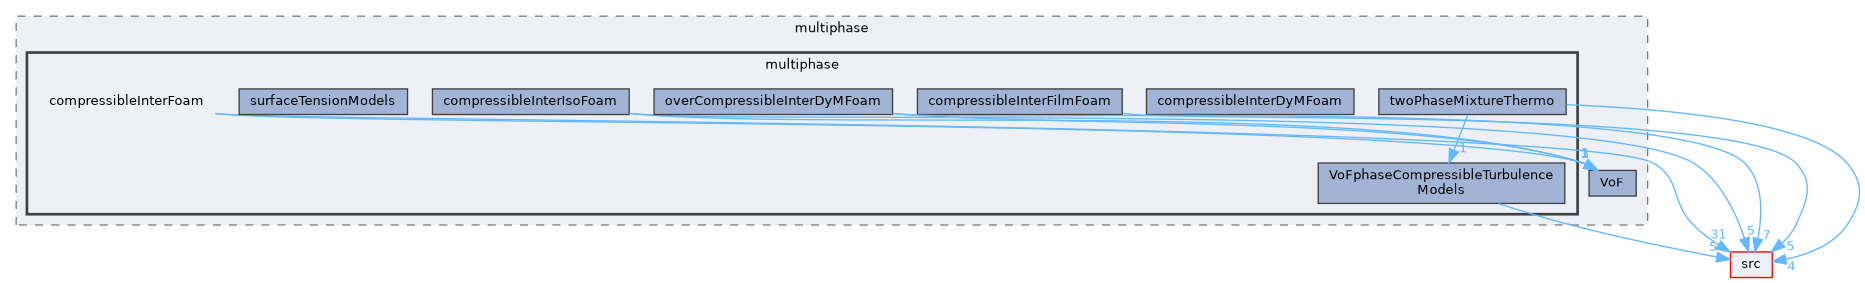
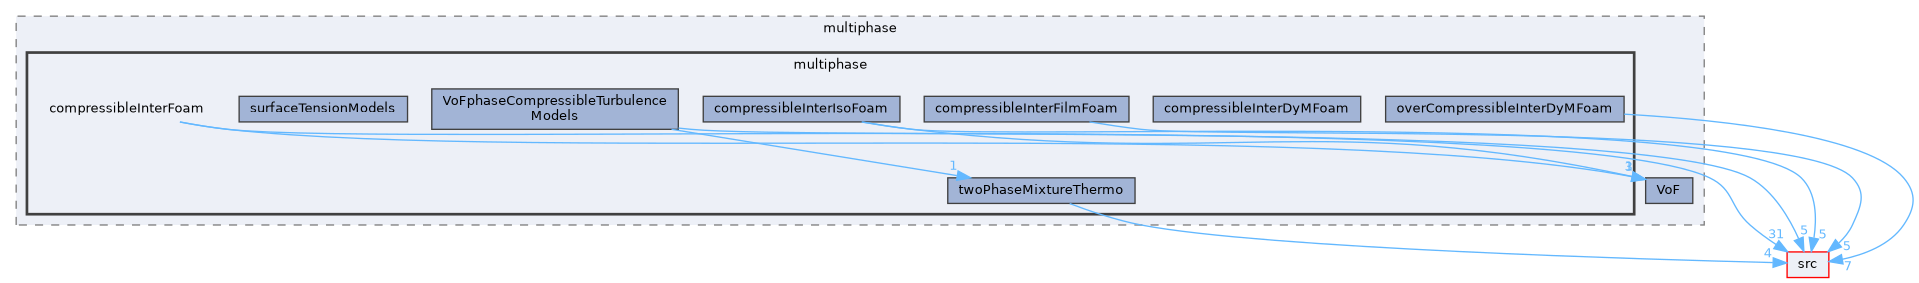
edge "overCompressibleInterDyMFoam" -> "VoF": removed
edge "twoPhaseMixtureThermo" -> "VoFphaseCompressibleTurbulence Models": reversed
